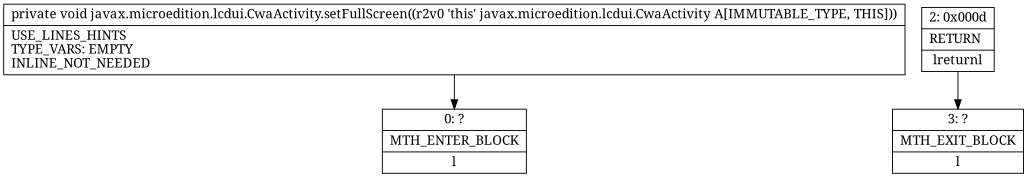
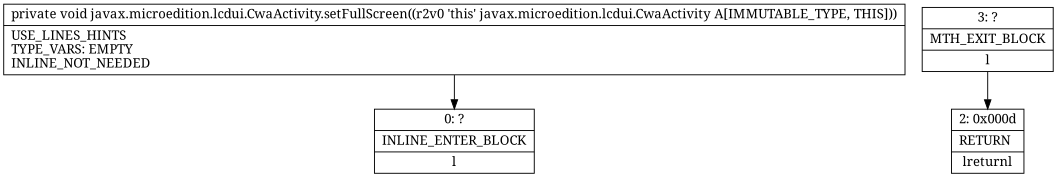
edge "2: 0x000d" -> "3: ?": reversed
node "0: ?": text "MTH_ENTER_BLOCK" -> "INLINE_ENTER_BLOCK"
